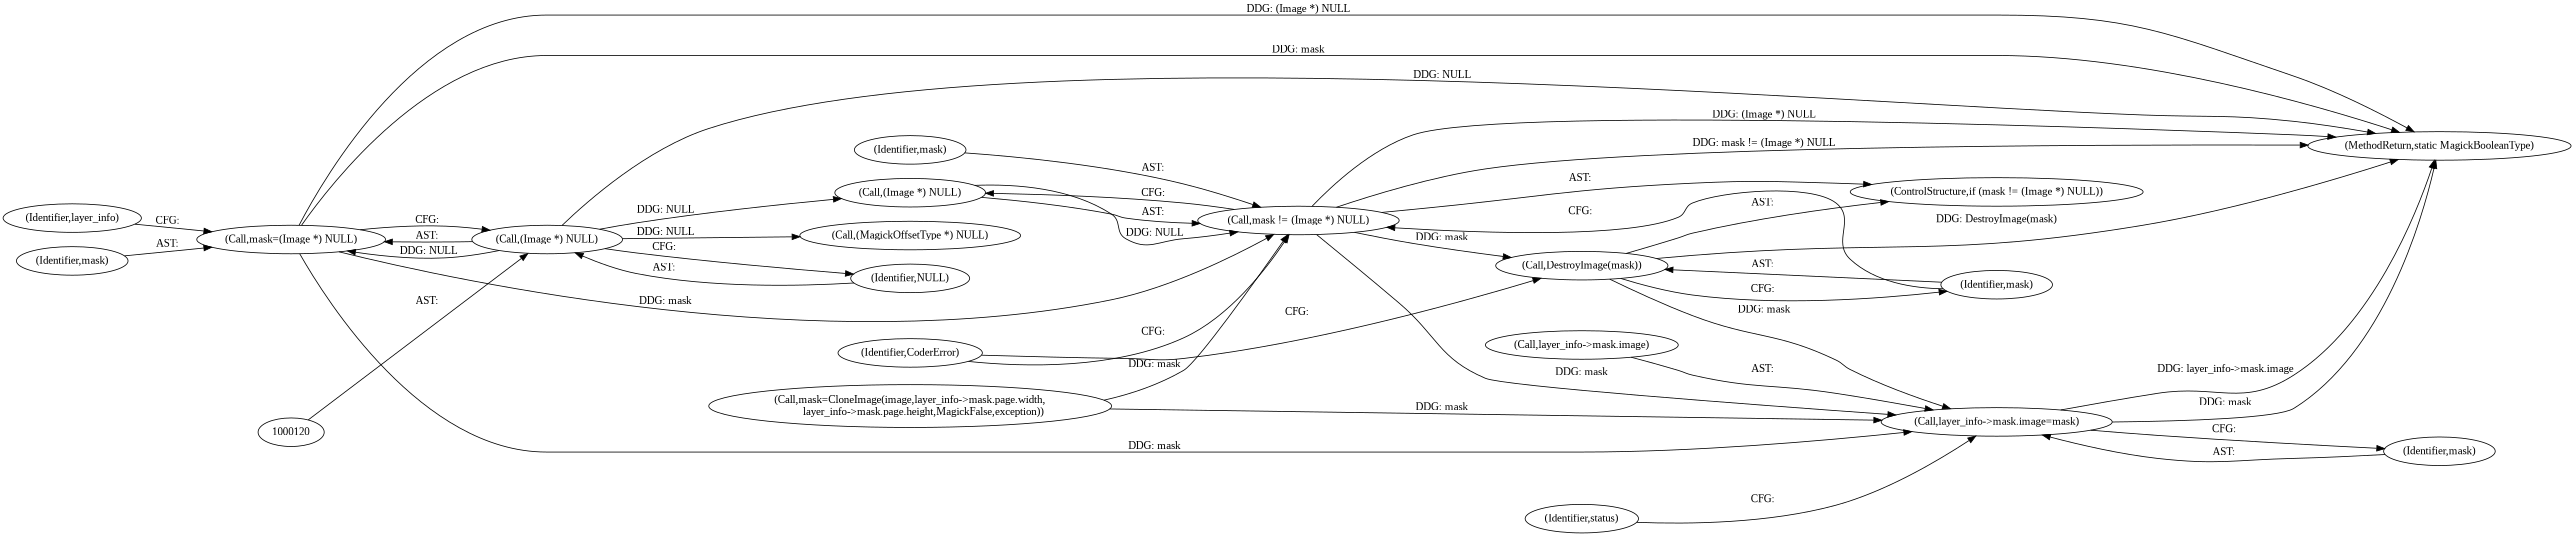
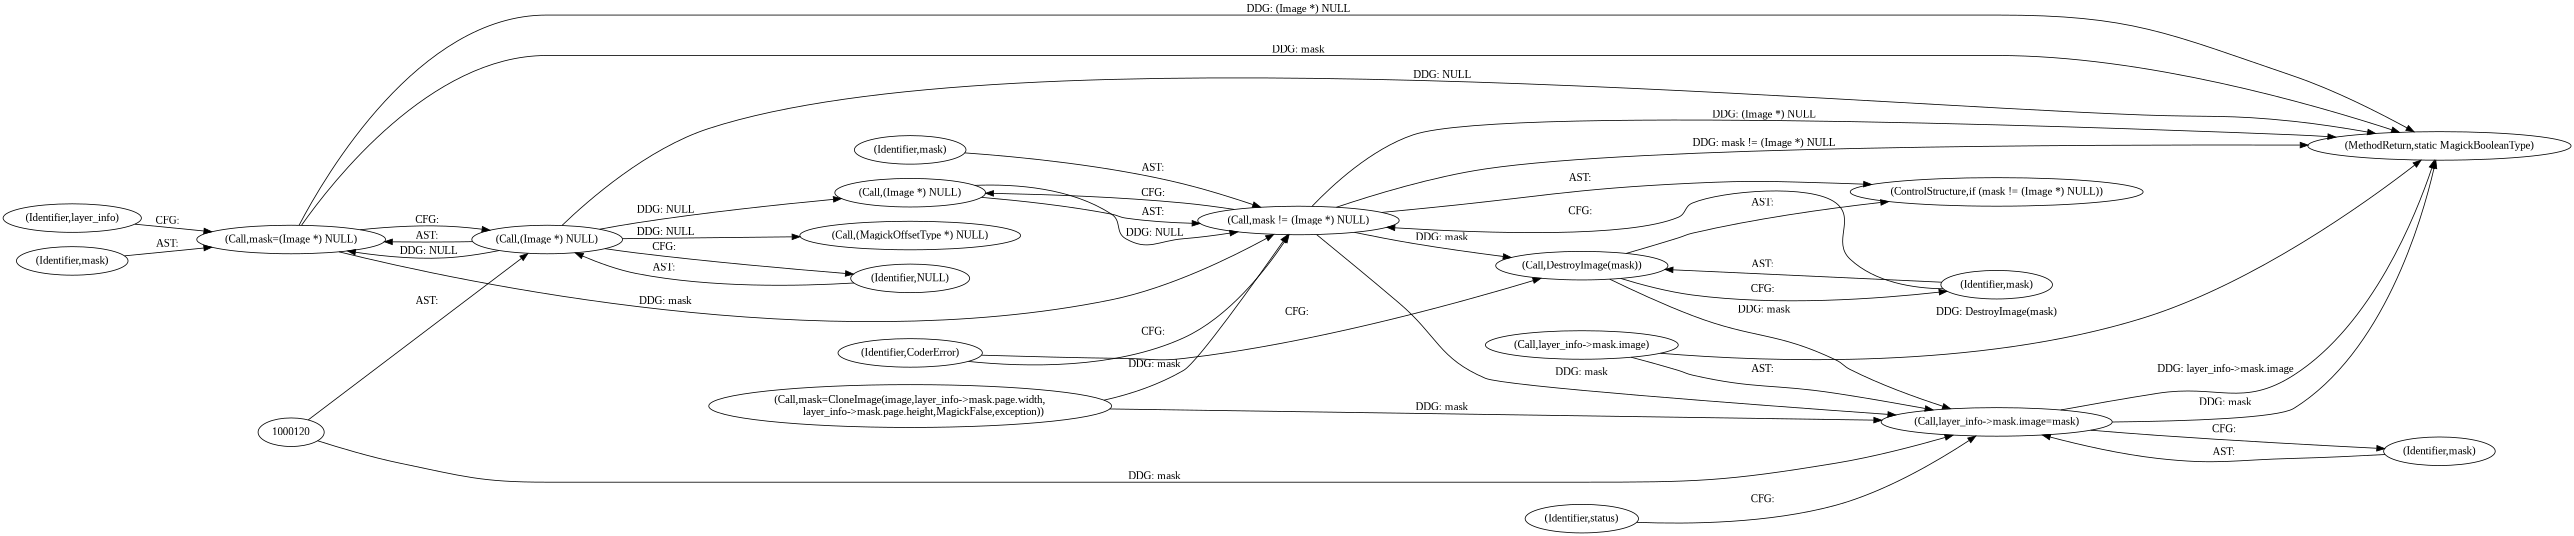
edge "(Call,DestroyImage(mask))" -> "(MethodReturn,static MagickBooleanType)": now "(Call,layer_info->mask.image)" -> "(MethodReturn,static MagickBooleanType)"
edge "(Call,mask=(Image *) NULL)" -> "(Call,layer_info->mask.image=mask)": now "1000120" -> "(Call,layer_info->mask.image=mask)"
